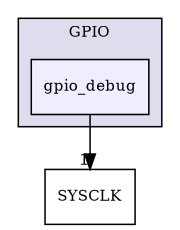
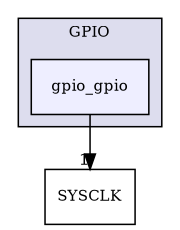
node "gpio_debug": label "gpio_debug" -> "gpio_gpio"
